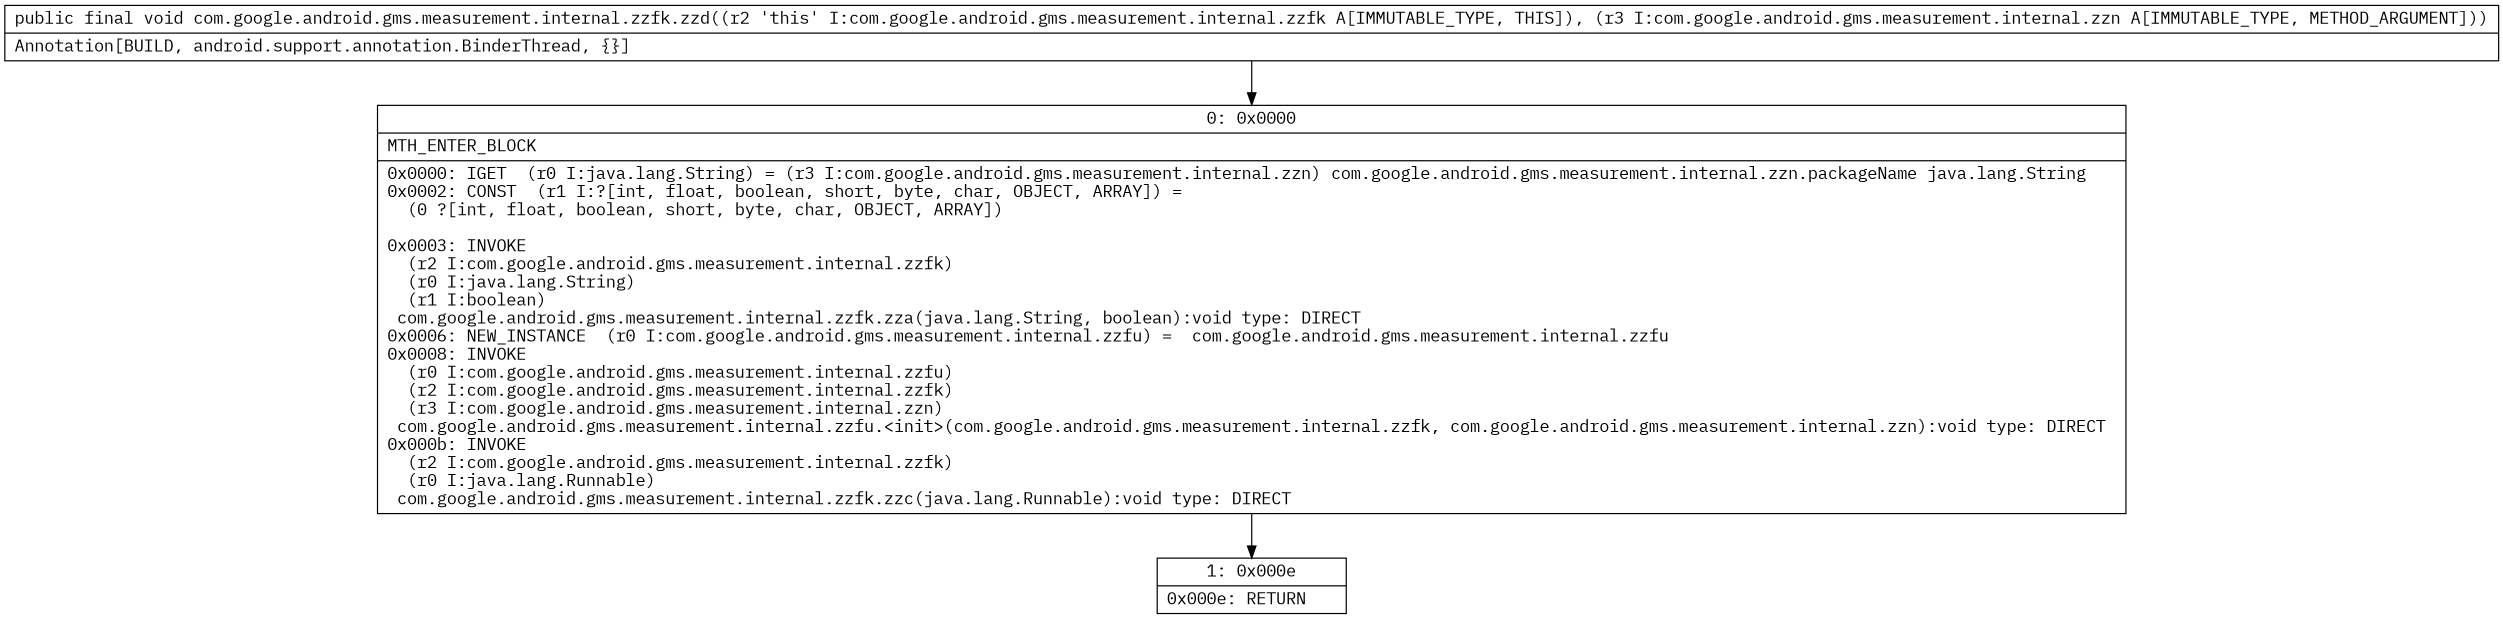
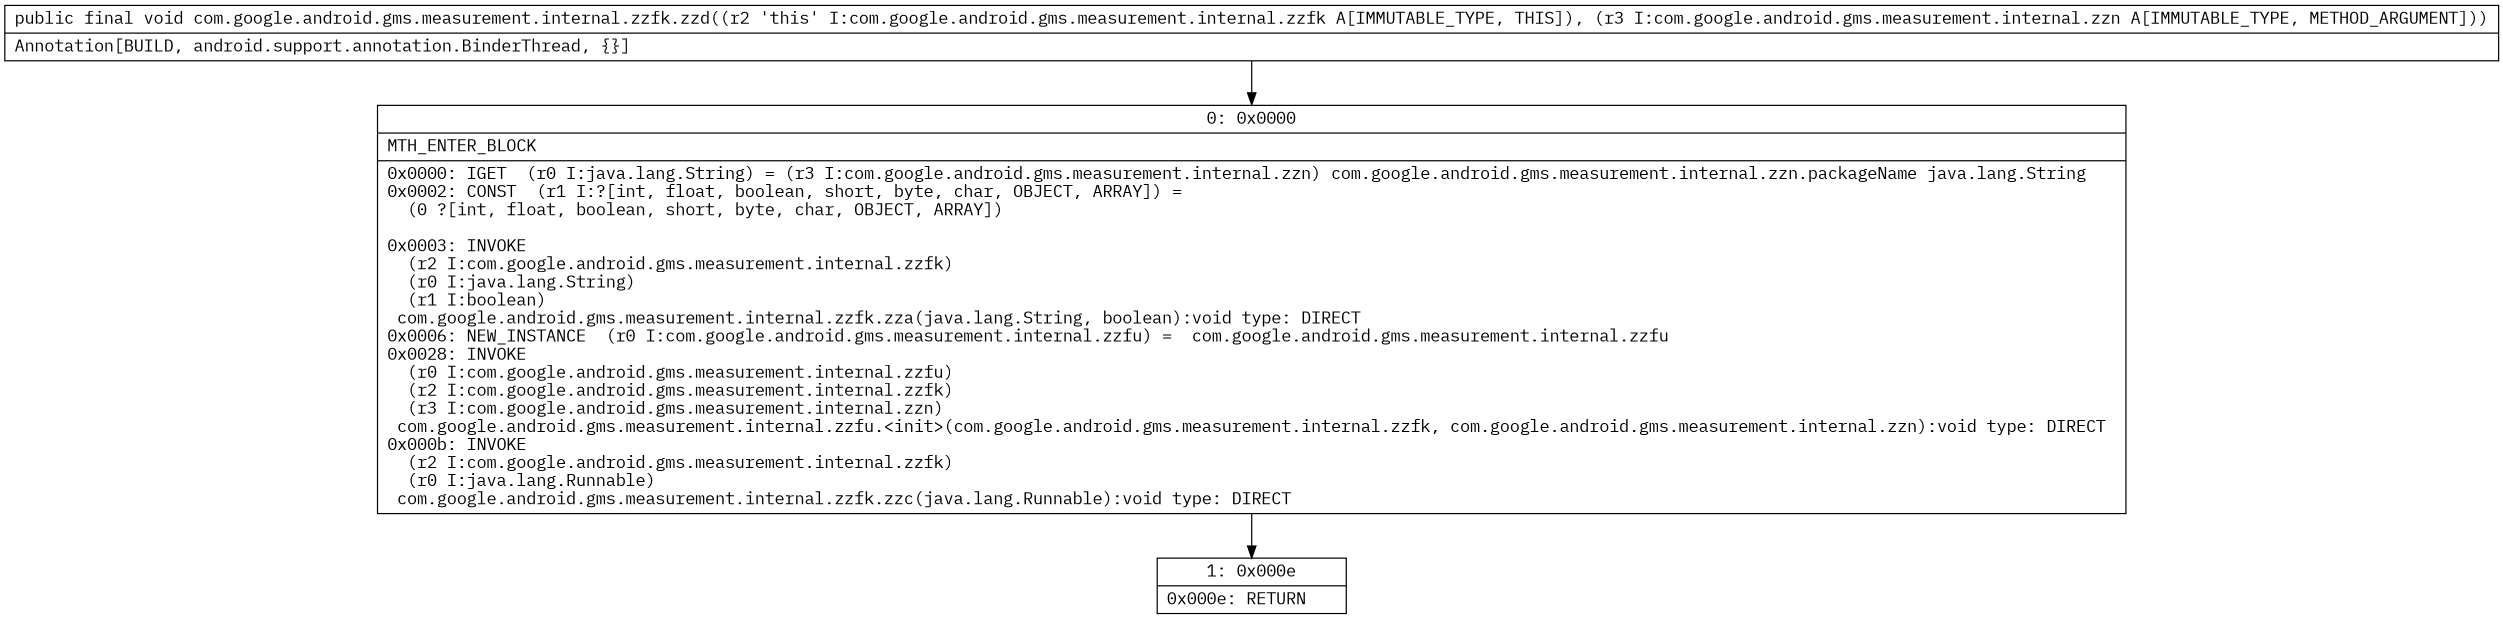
node "0: 0x0000": text "0x0008: INVOKE" -> "0x0028: INVOKE"
